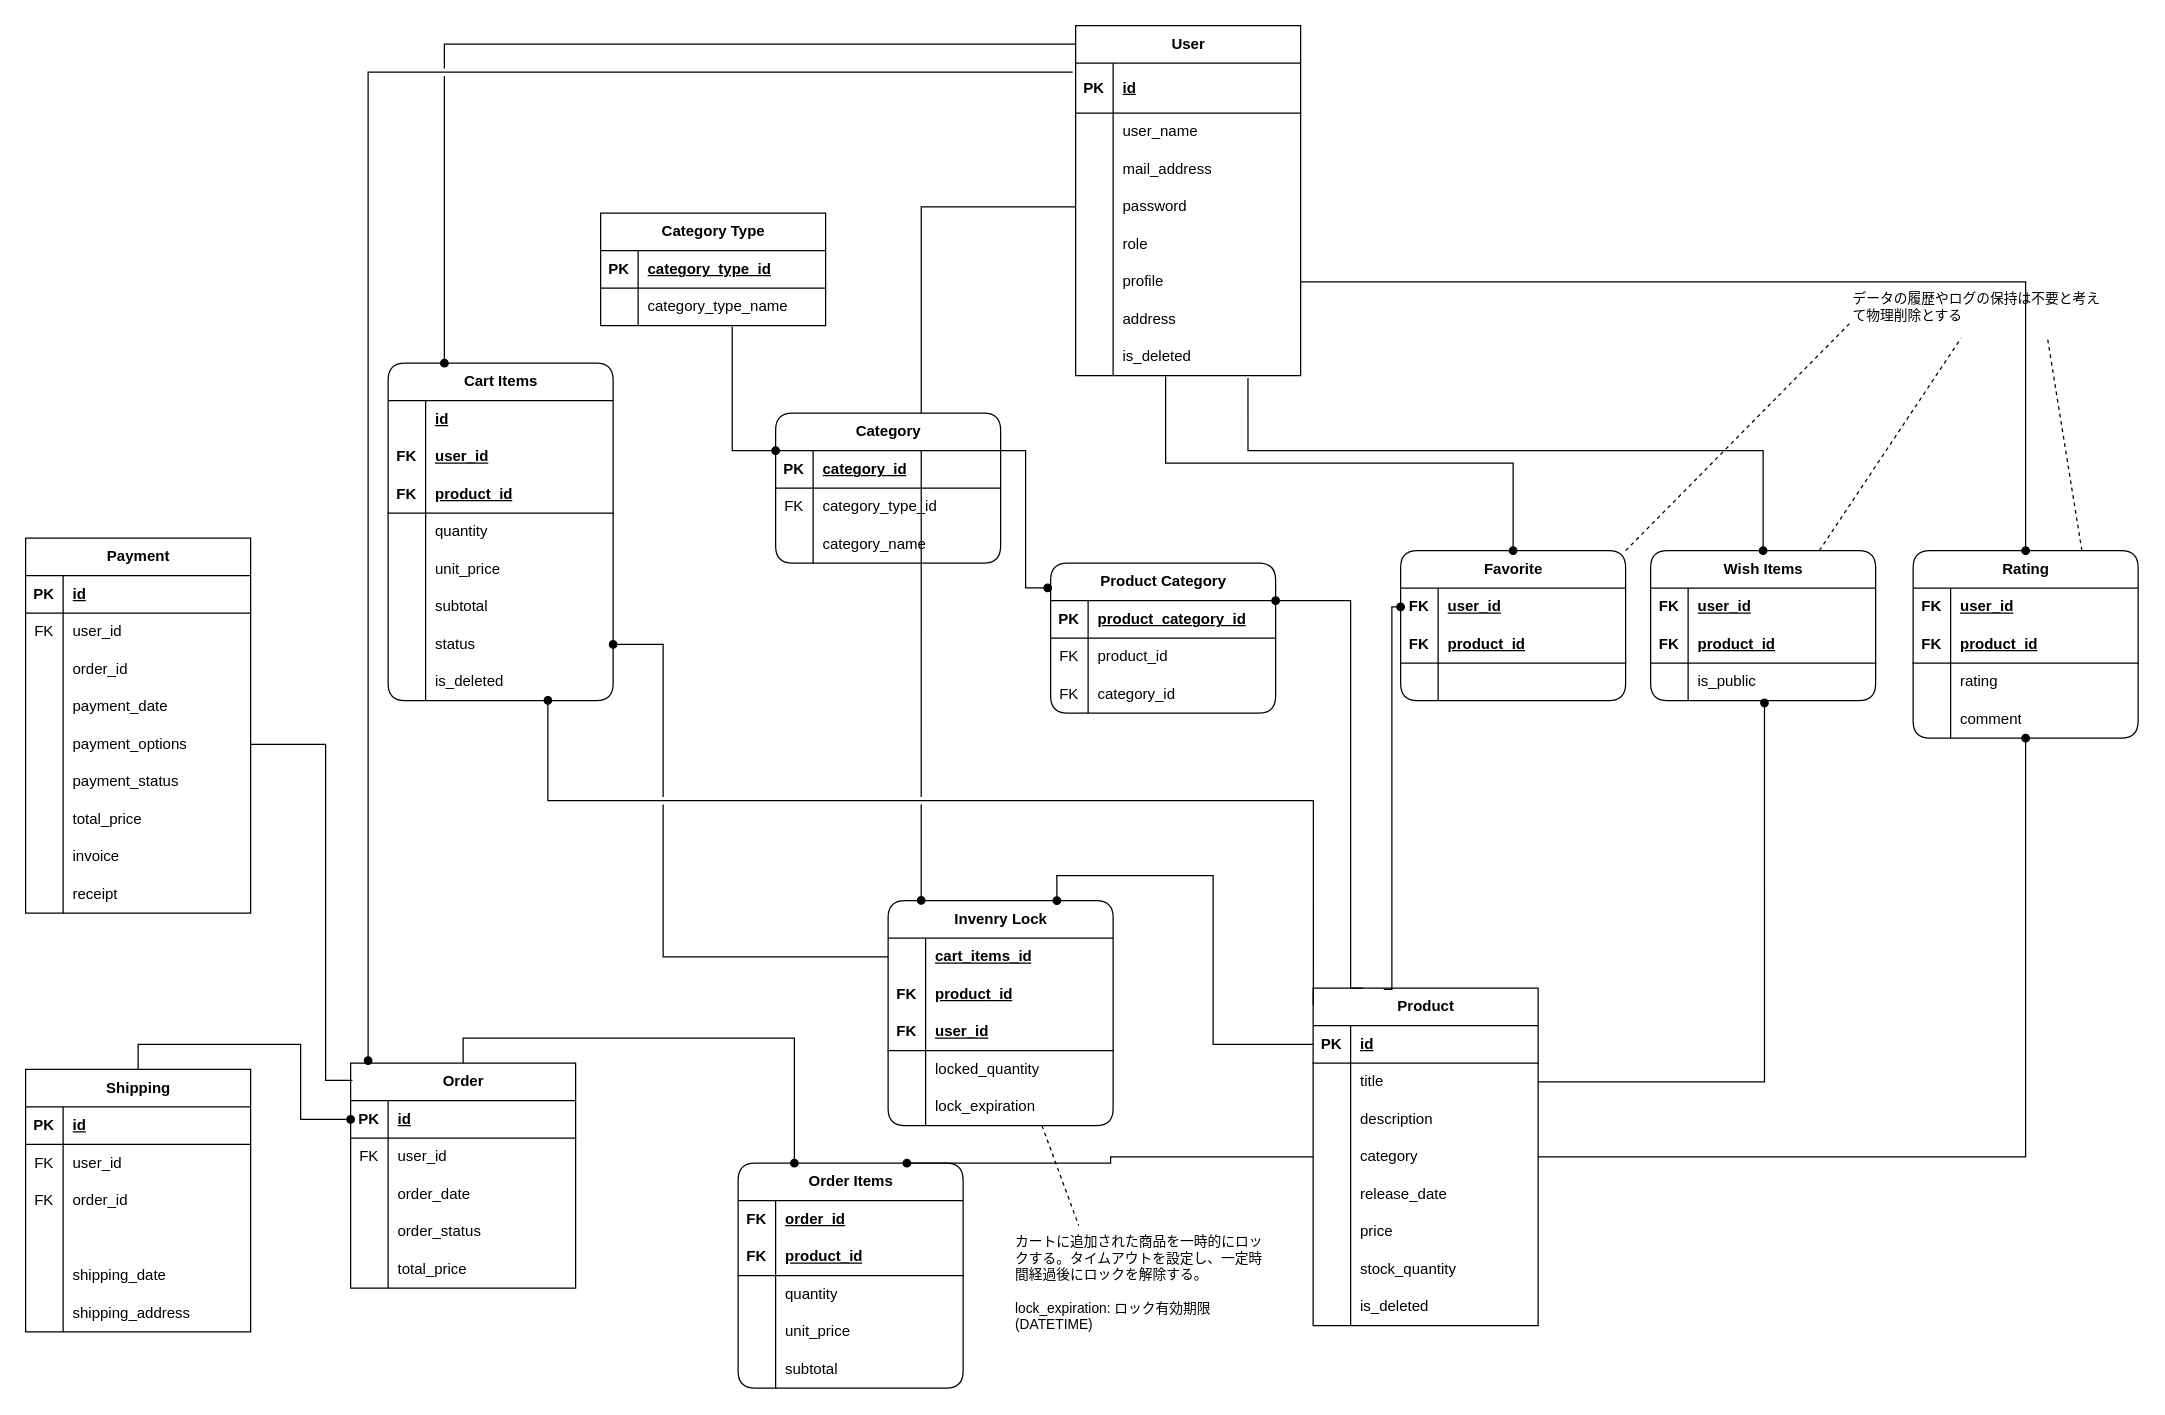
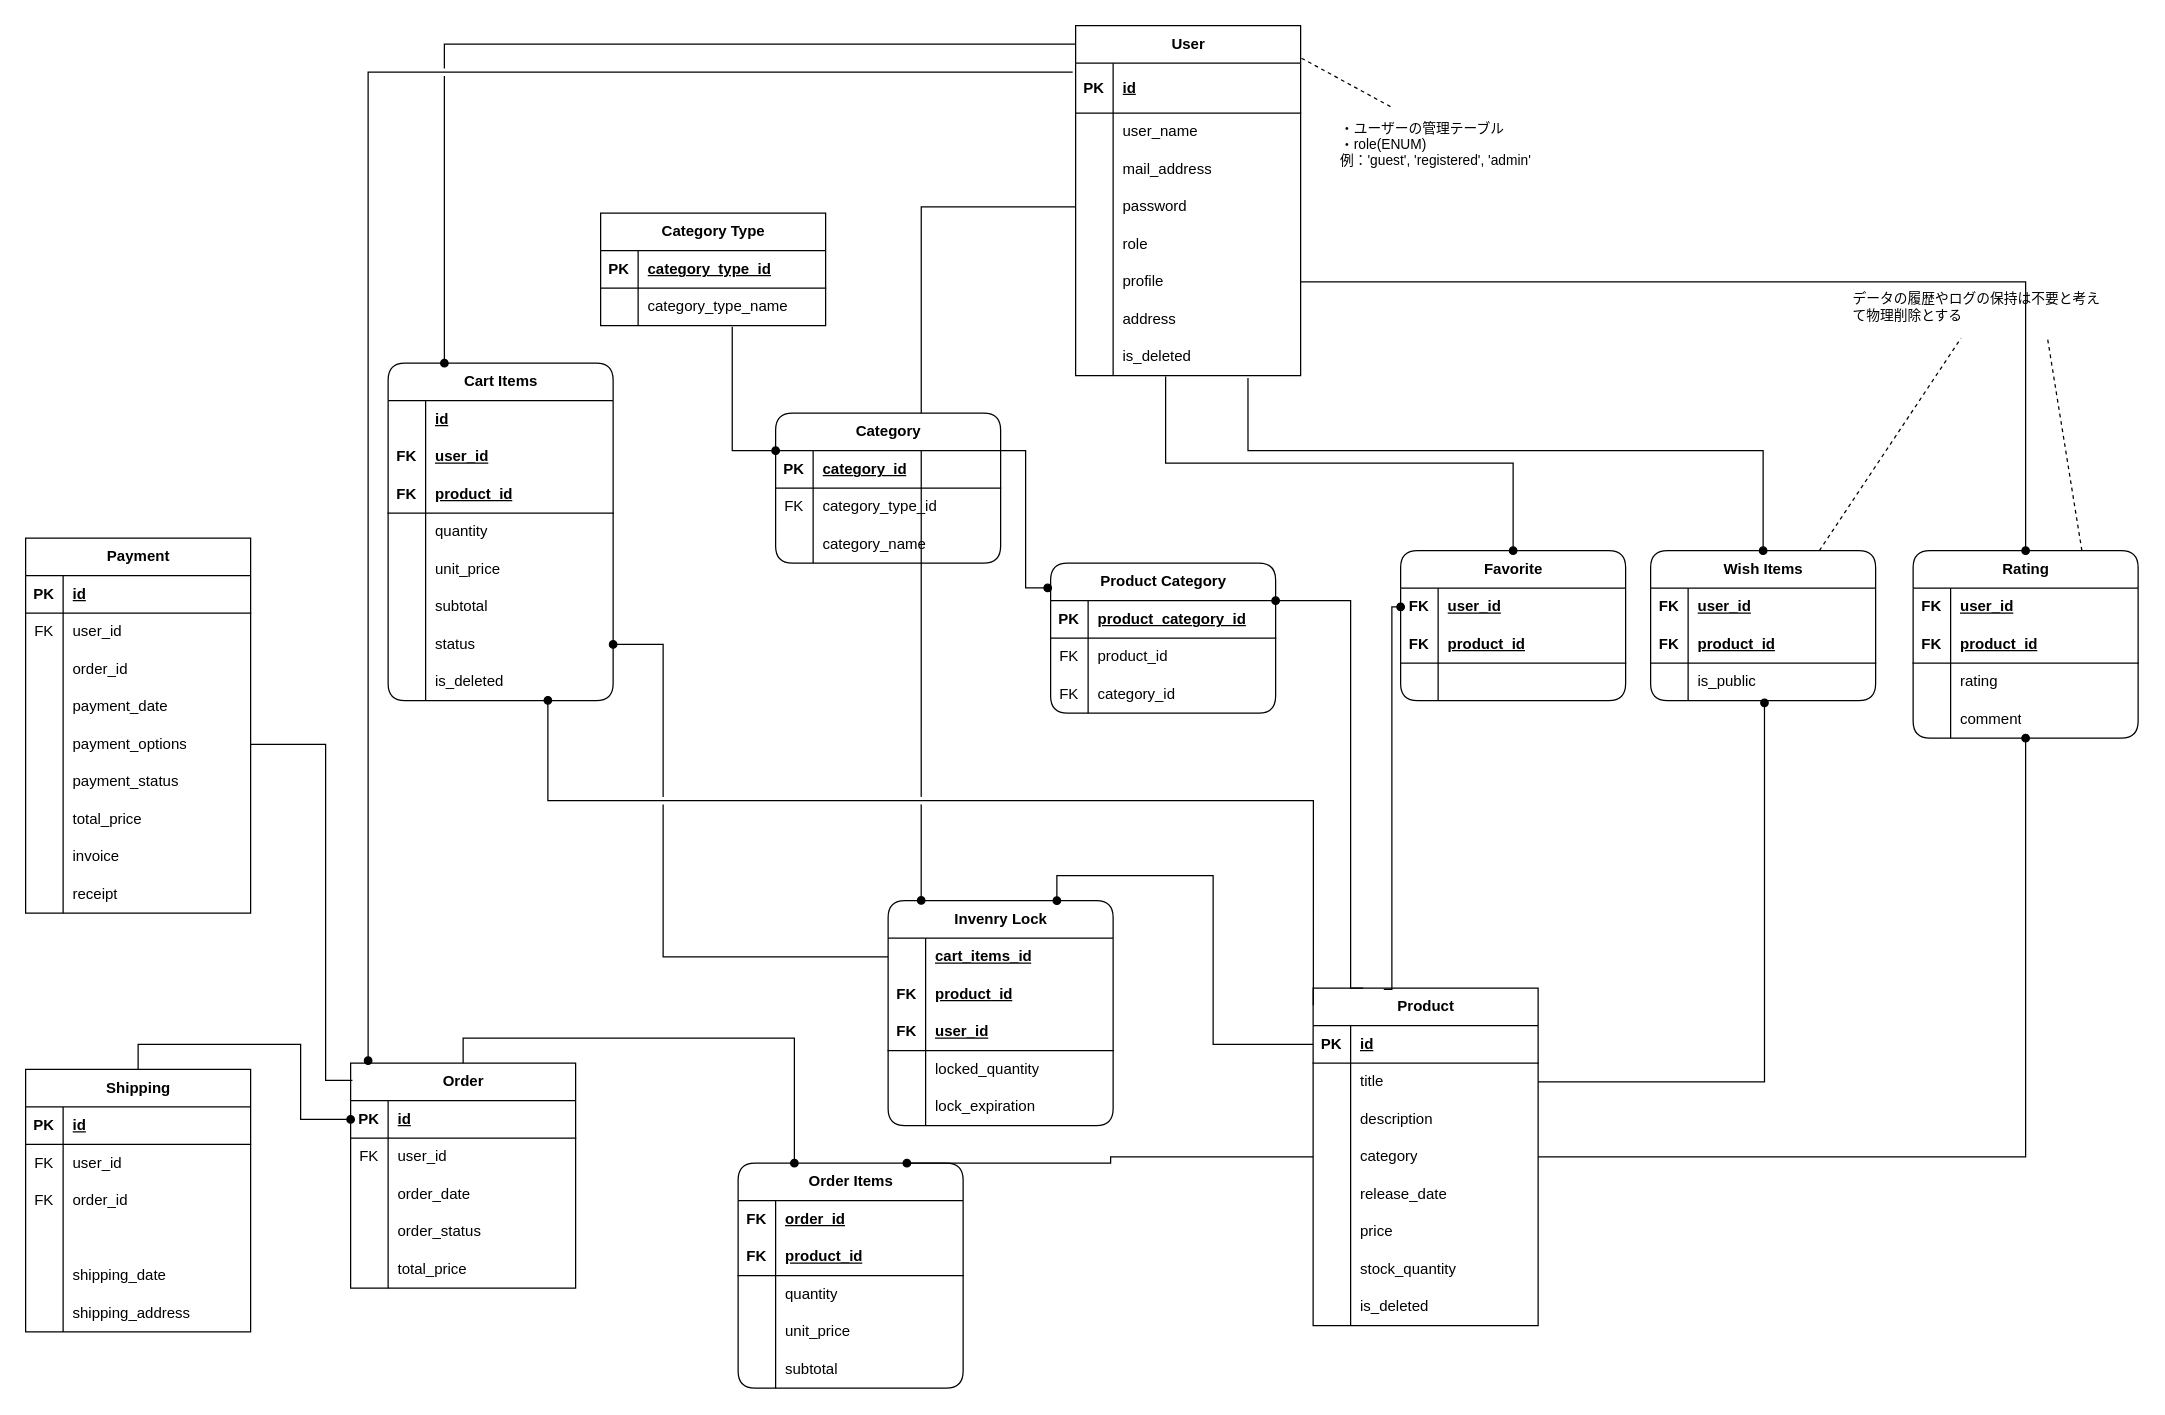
edge "・ユーザーの管理テーブル ・role(ENUM) 例：'guest', 'registered', 'admin'" -- "User": added
node "・ユーザーの管理テーブル ・role(ENUM) 例：'guest', 'registered', 'admin'": added
edge "データの履歴やログの保持は不要と考えて物理削除とする" -- "Favorite": removed
edge "Invenry Lock" -- "カートに追加された商品を一時的にロックする。タイムアウトを設定し、一定時間経過後にロックを解除する。 lock_expiration: ロック有効期限(DATETIME)": removed
node "カートに追加された商品を一時的にロックする。タイムアウトを設定し、一定時間経過後にロックを解除する。 lock_expiration: ロック有効期限(DATETIME)": removed
